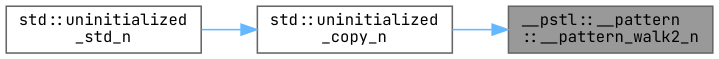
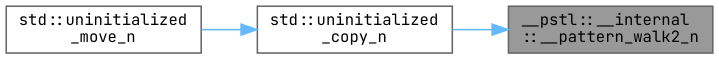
node "std::uninitialized _std_n": label "std::uninitialized _std_n" -> "std::uninitialized _move_n"
node "__pstl::__pattern ::__pattern_walk2_n": label "__pstl::__pattern ::__pattern_walk2_n" -> "__pstl::__internal ::__pattern_walk2_n"
